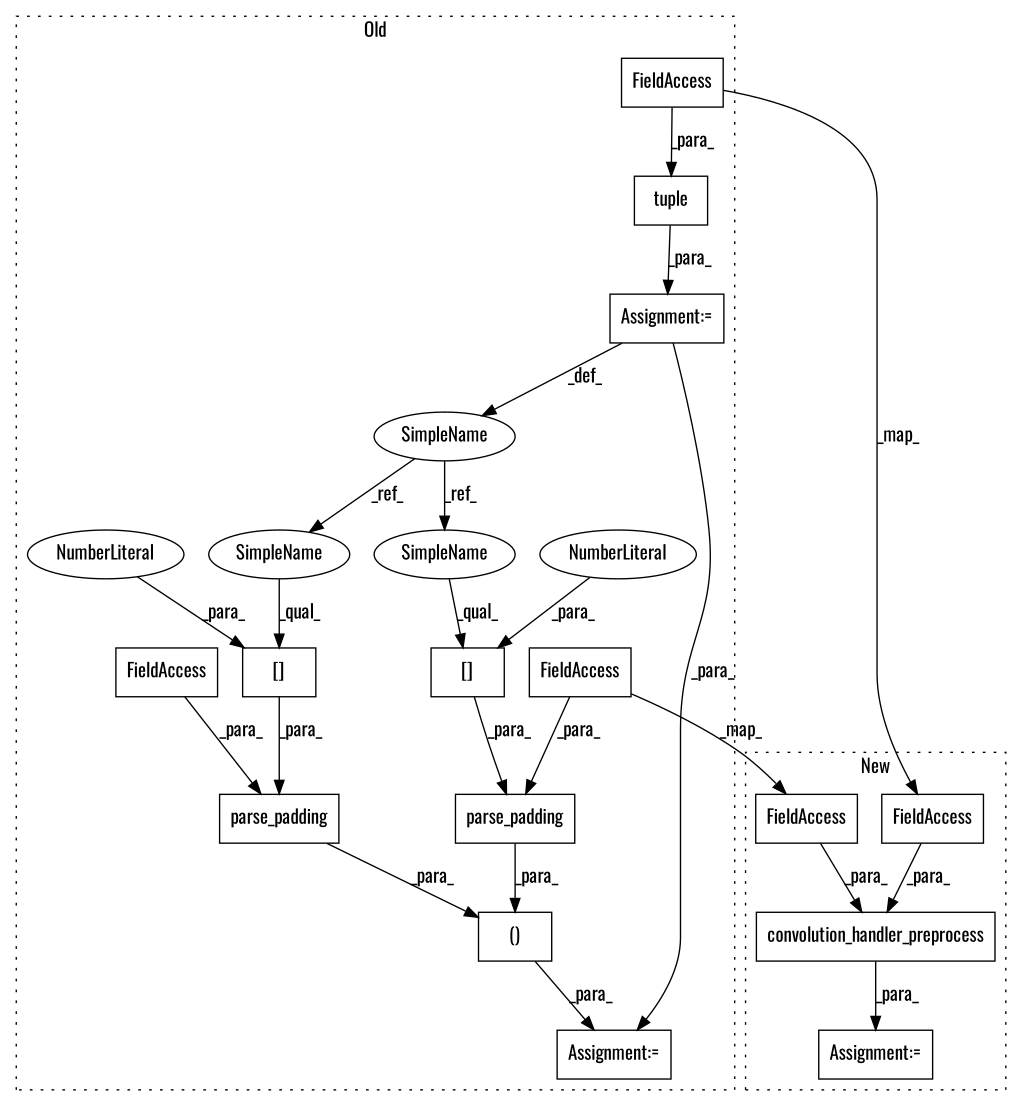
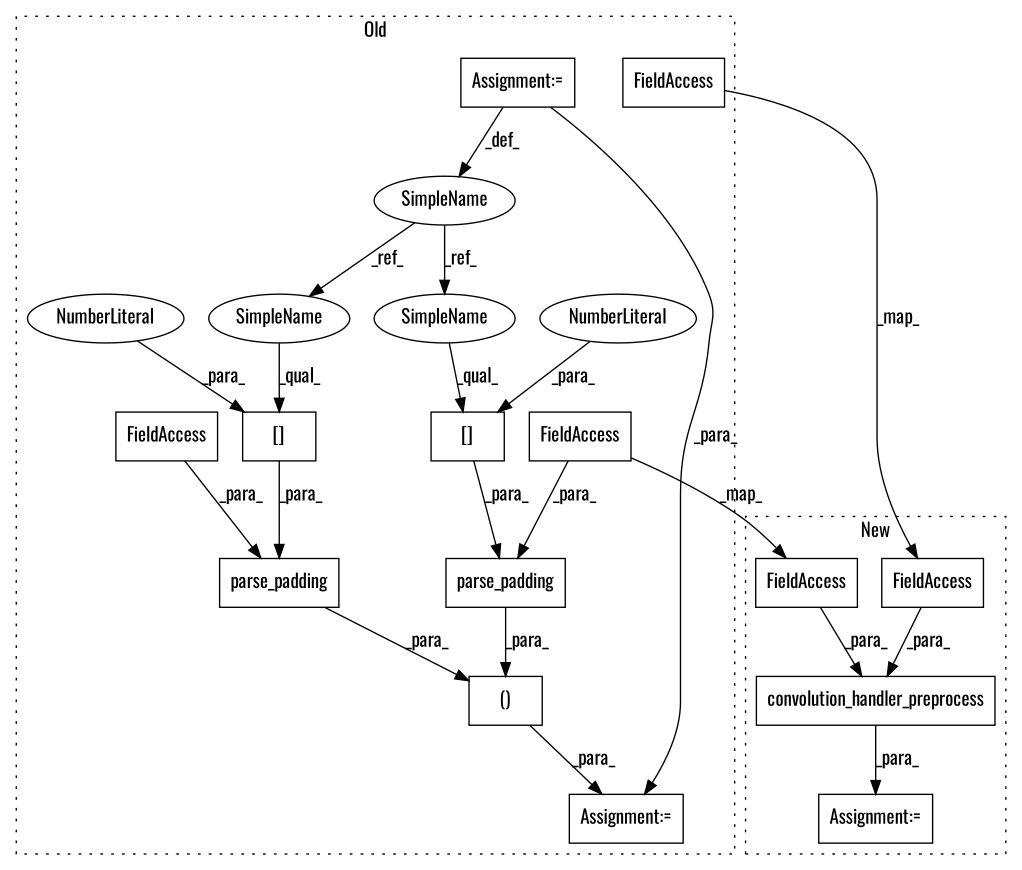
node "tuple": removed
